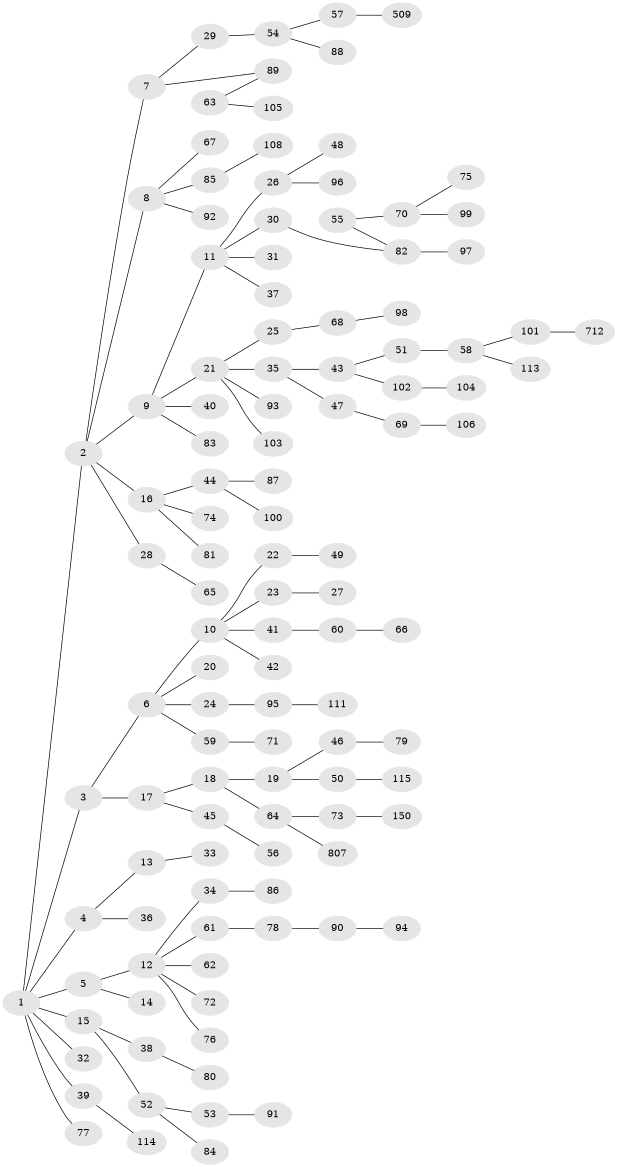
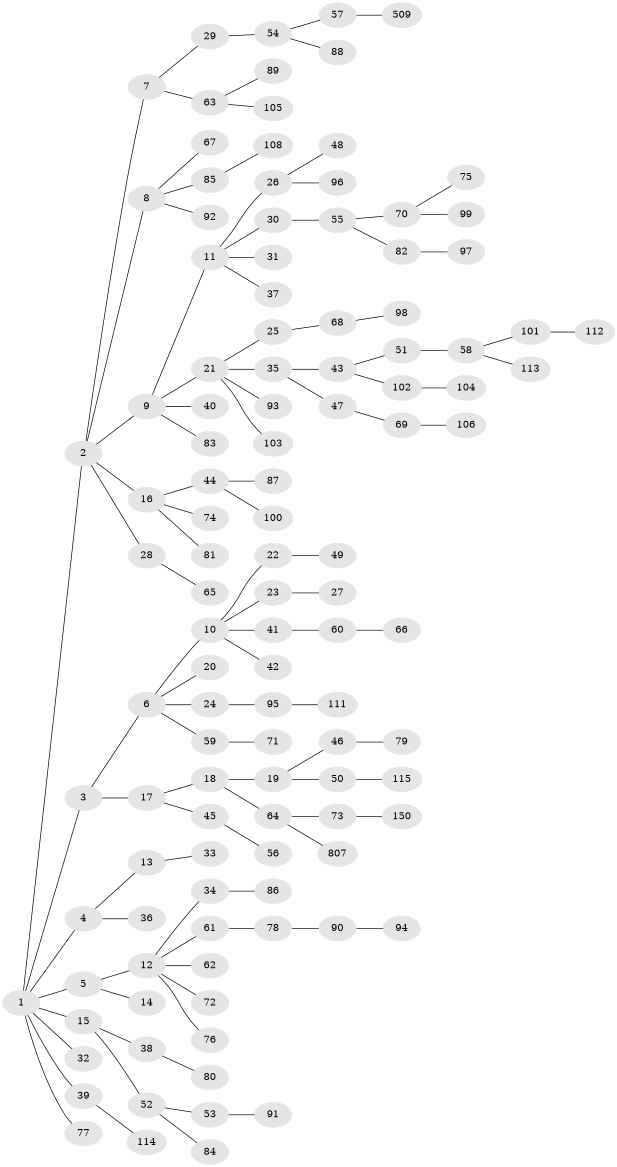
edge "89" -- "7": now "63" -- "7"
edge "30" -- "82": now "30" -- "55"
node "712": label "712" -> "112"
